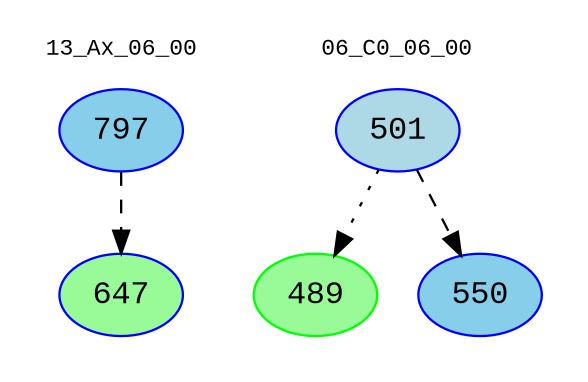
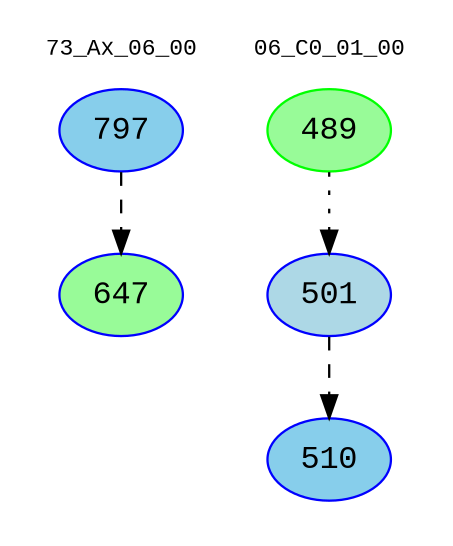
cluster "13_Ax_06_00": label "13_Ax_06_00" -> "73_Ax_06_00"
cluster "06_C0_06_00": label "06_C0_06_00" -> "06_C0_01_00"
edge "501" -> "489": reversed
node "550": label "550" -> "510"
